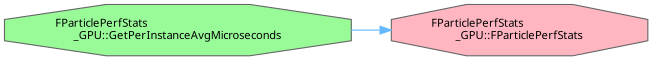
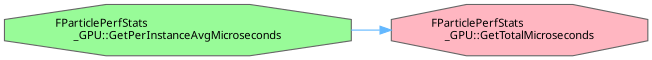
node "FParticlePerfStats _GPU::FParticlePerfStats": label "FParticlePerfStats _GPU::FParticlePerfStats" -> "FParticlePerfStats _GPU::GetTotalMicroseconds"
